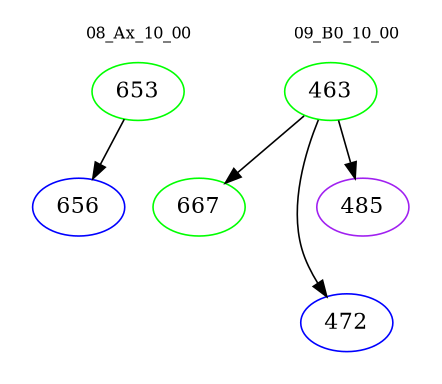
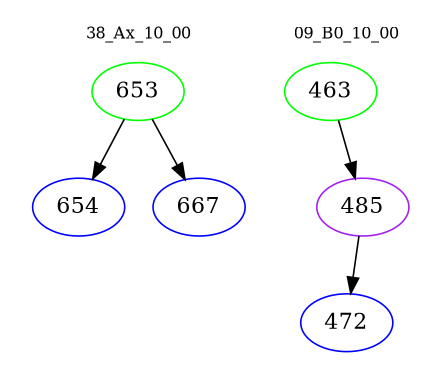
cluster "08_Ax_10_00": label "08_Ax_10_00" -> "38_Ax_10_00"
edge "463" -> "667": now "653" -> "667"
edge "463" -> "472": now "485" -> "472"
node "656": label "656" -> "654"
node "667": color green -> blue
